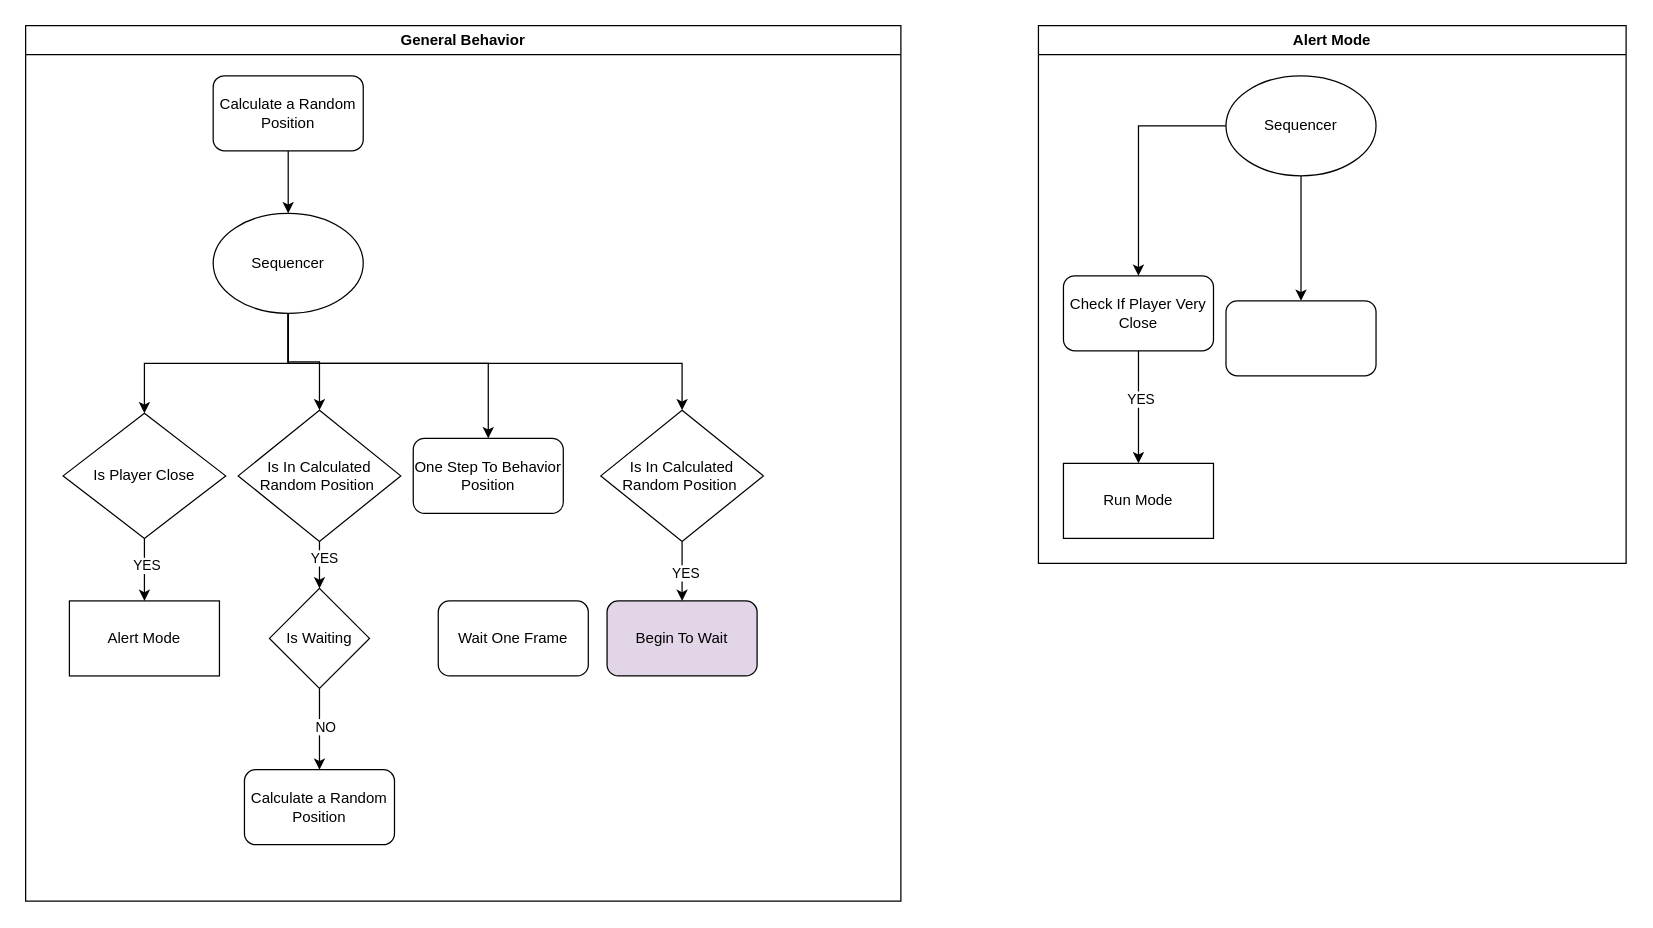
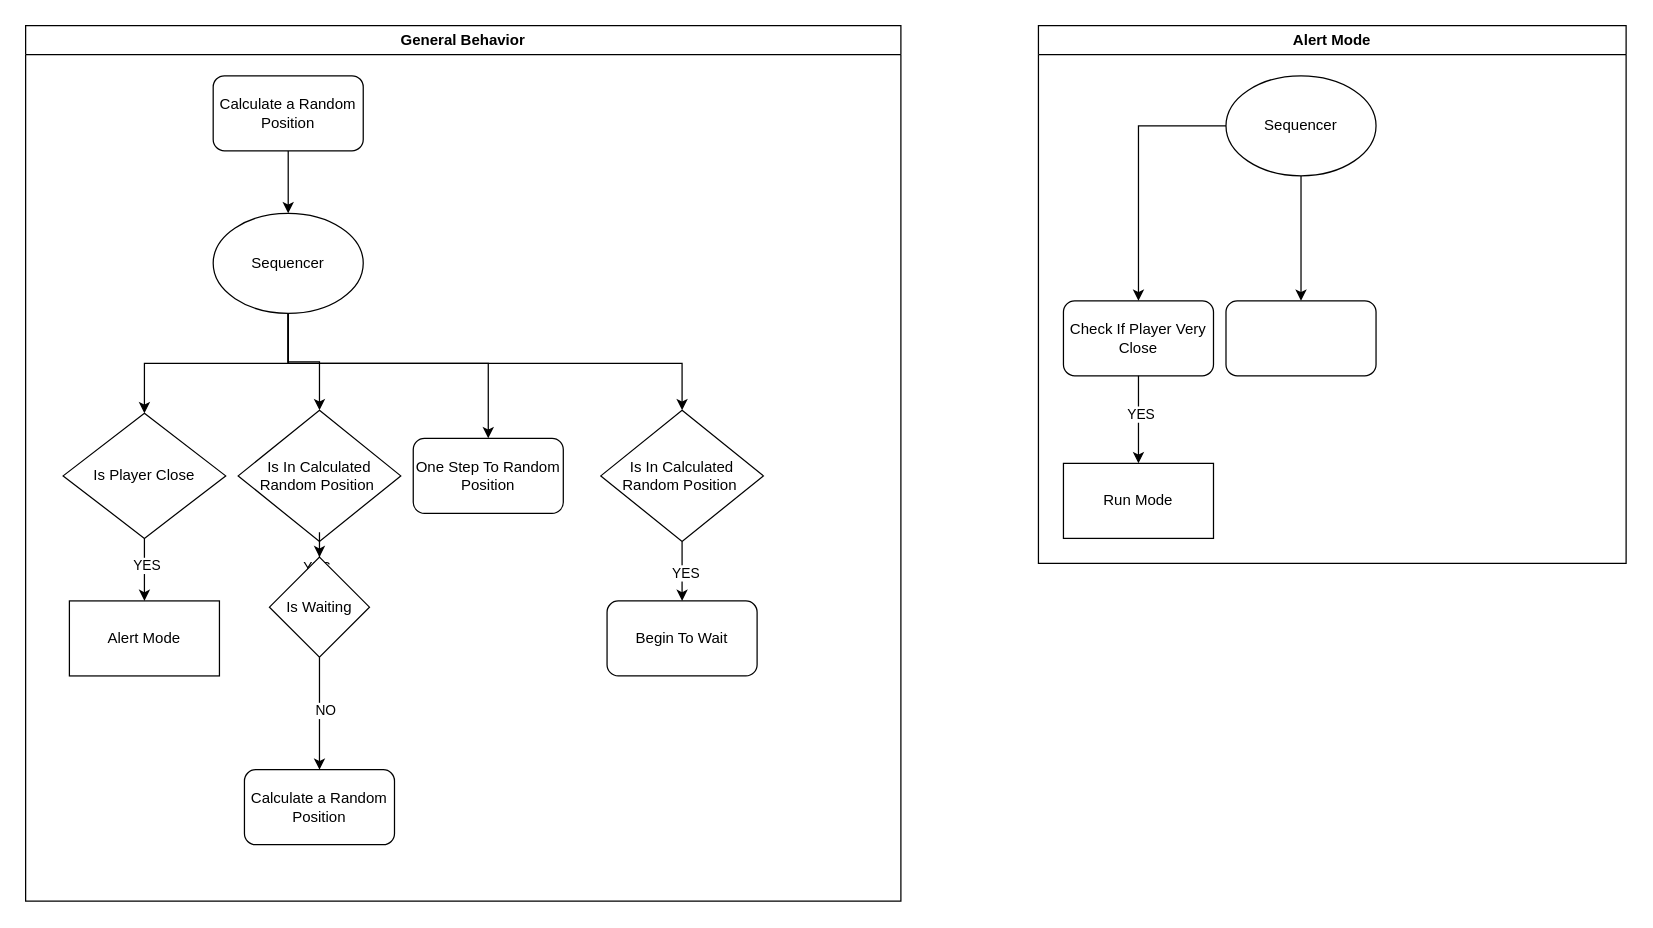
node "Check If Player Very Close": moved (1138, 313) -> (1138, 338)
node "One Step To Behavior Position": label "One Step To Behavior Position" -> "One Step To Random Position"
node "Is Waiting": moved (319, 638) -> (319, 607)
node "Wait One Frame": removed
node "Begin To Wait": fillcolor #e1d5e7 -> #ffffff
